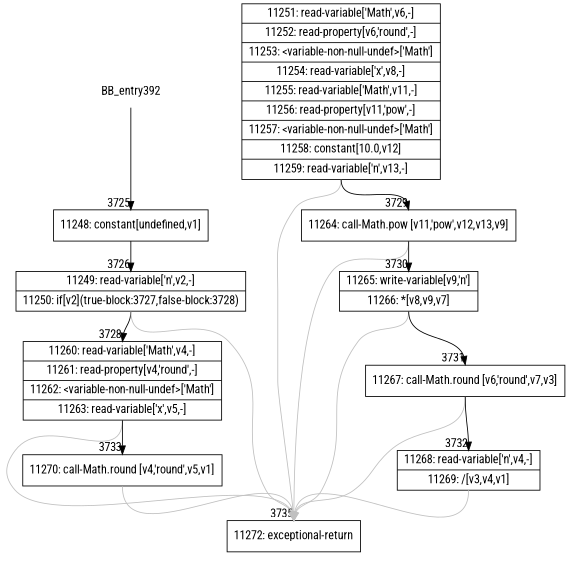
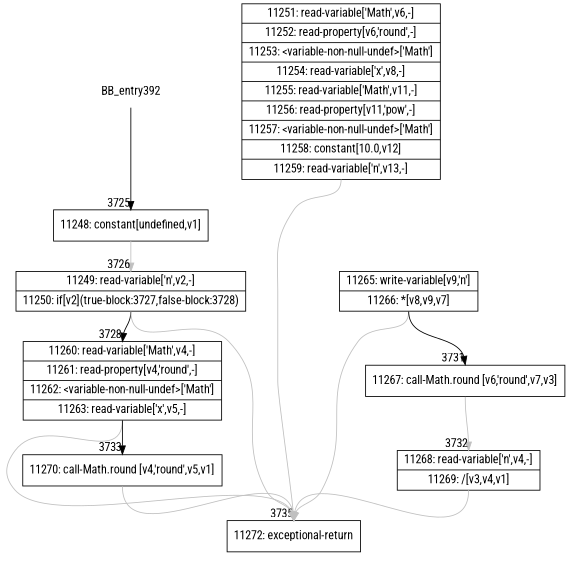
node "11264: call-Math.pow [v11,'pow',v12,v13,v9]": removed
edge "11248: constant[undefined,v1]" -> "11249: read-variable['n',v2,-]": color black -> gray
edge "11267: call-Math.round [v6,'round',v7,v3]" -> "11268: read-variable['n',v4,-]": color black -> gray
edge "11267: call-Math.round [v6,'round',v7,v3]" -> "11272: exceptional-return": removed
